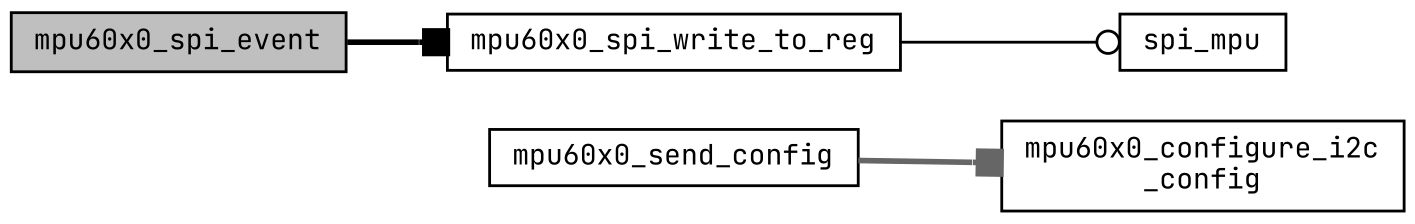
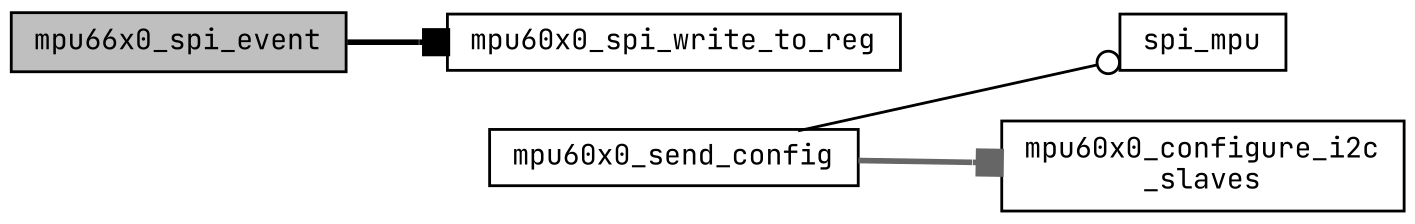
node "mpu60x0_spi_event": label "mpu60x0_spi_event" -> "mpu66x0_spi_event"
edge "mpu60x0_spi_write_to_reg" -> "spi_mpu": now "mpu60x0_send_config" -> "spi_mpu"
node "mpu60x0_configure_i2c _config": label "mpu60x0_configure_i2c _config" -> "mpu60x0_configure_i2c _slaves"
